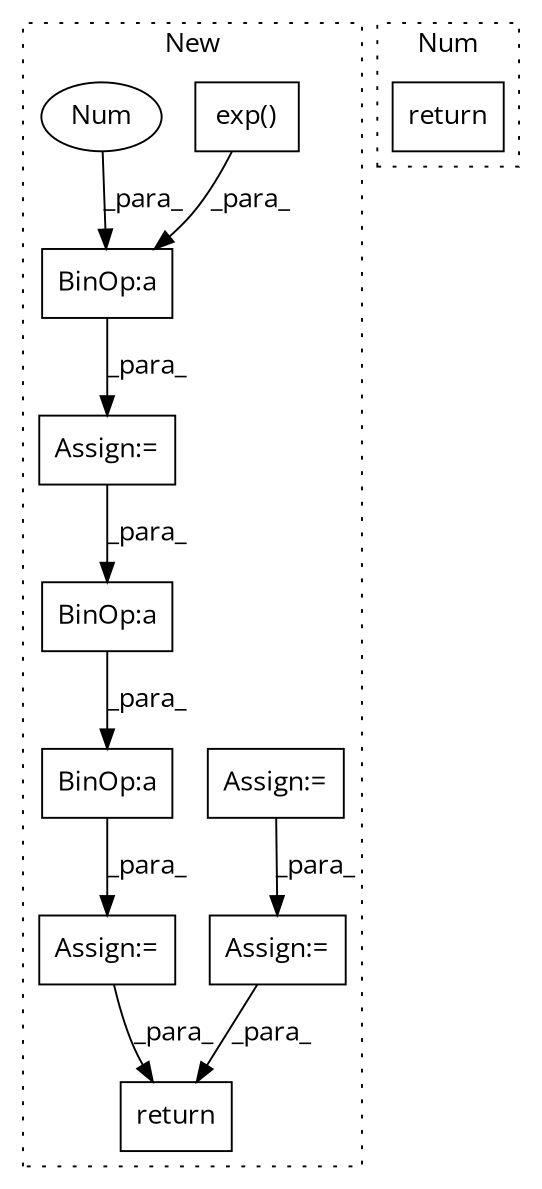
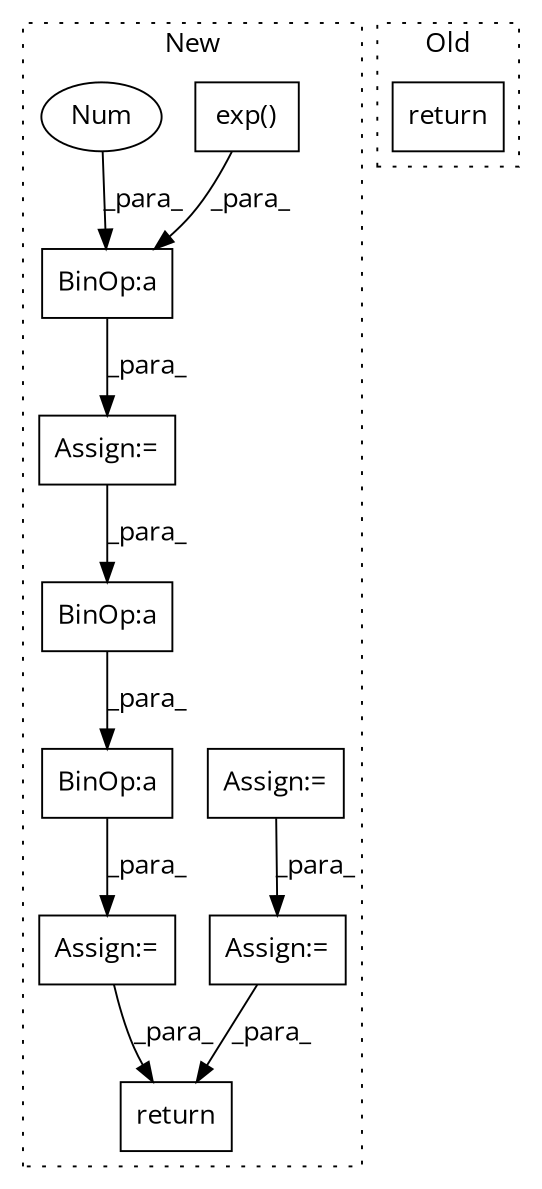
cluster "Num": label "Num" -> "Old"
